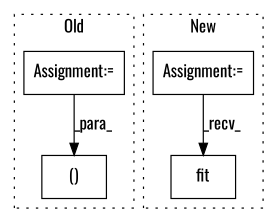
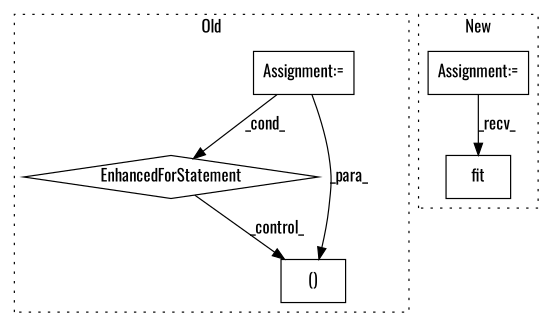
node "EnhancedForStatement": added
